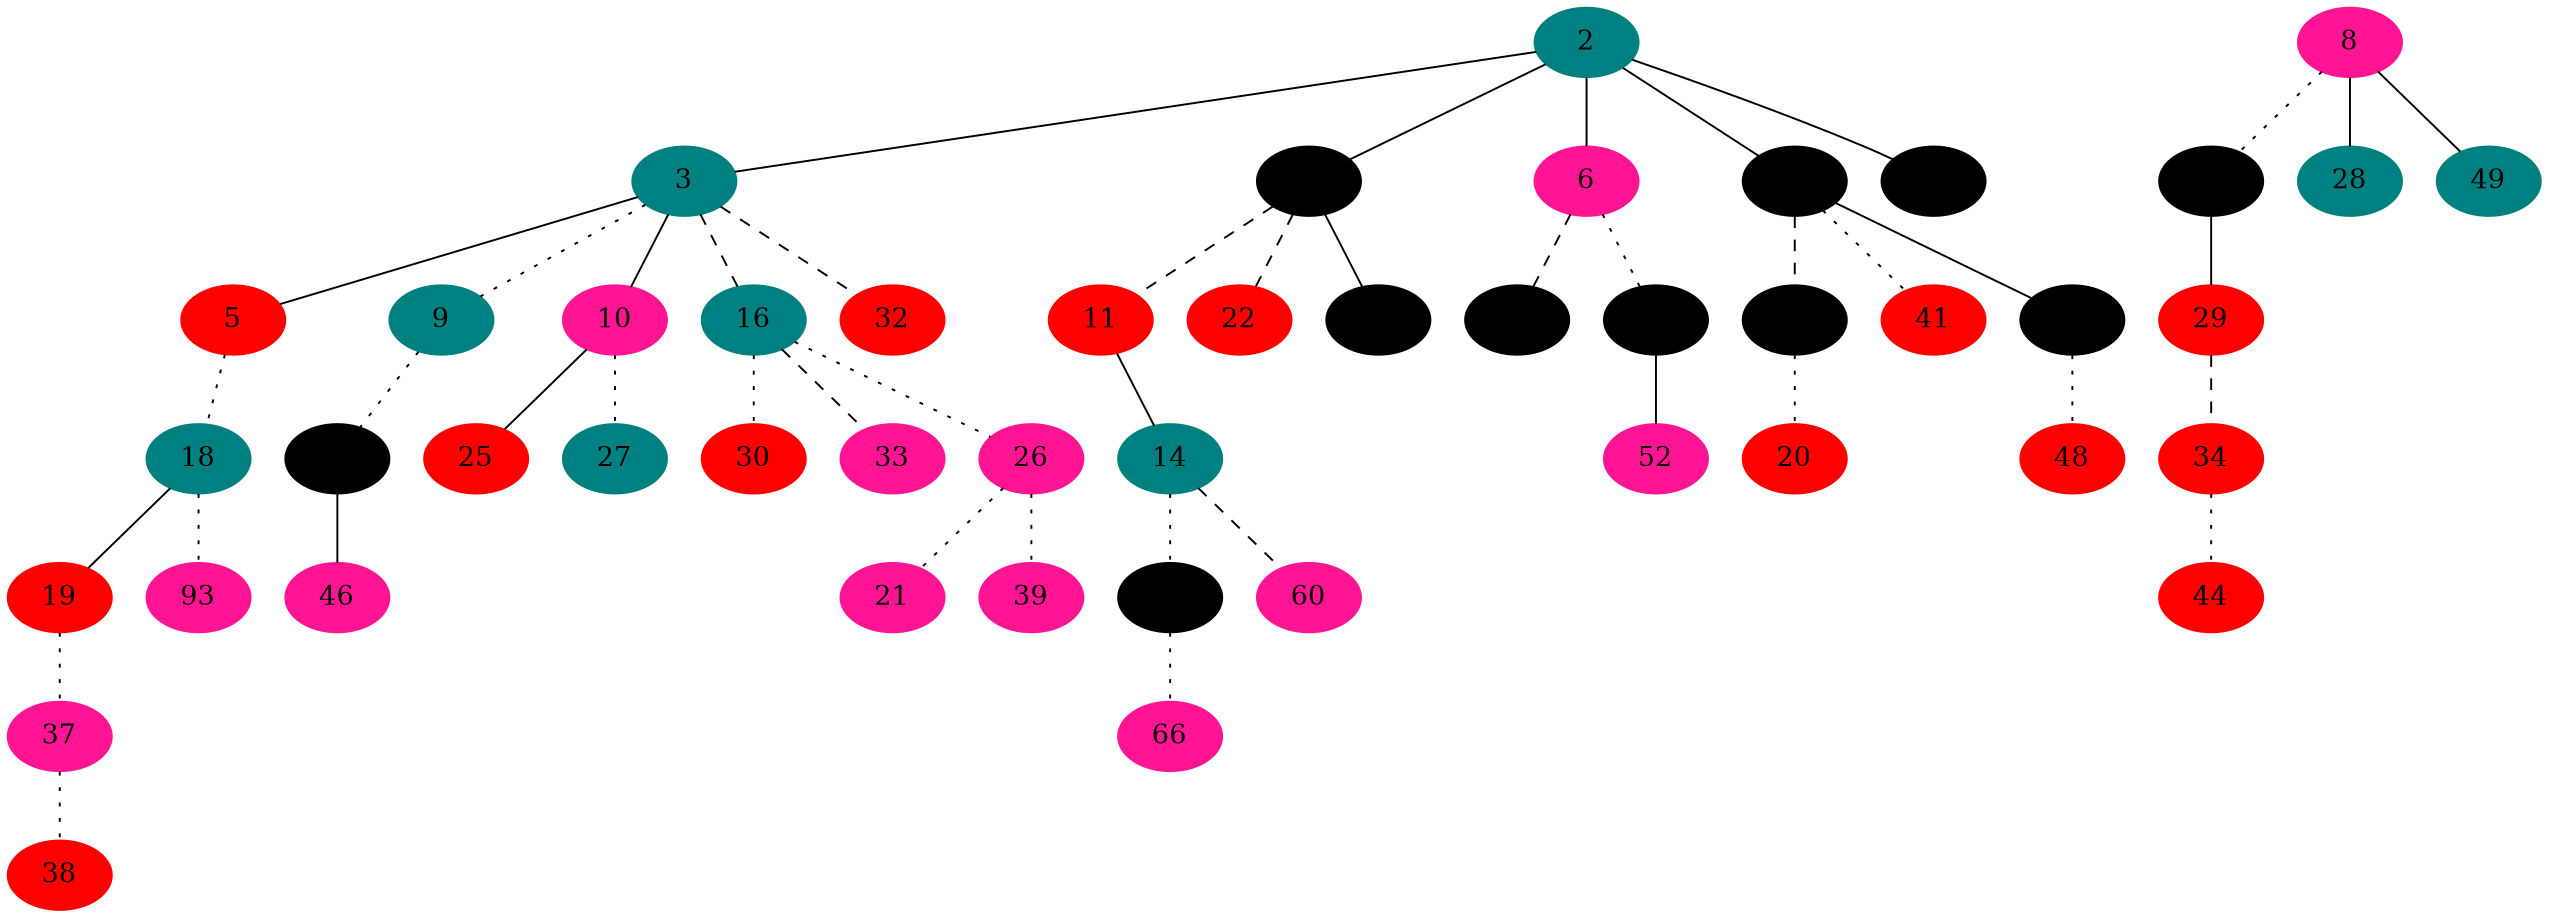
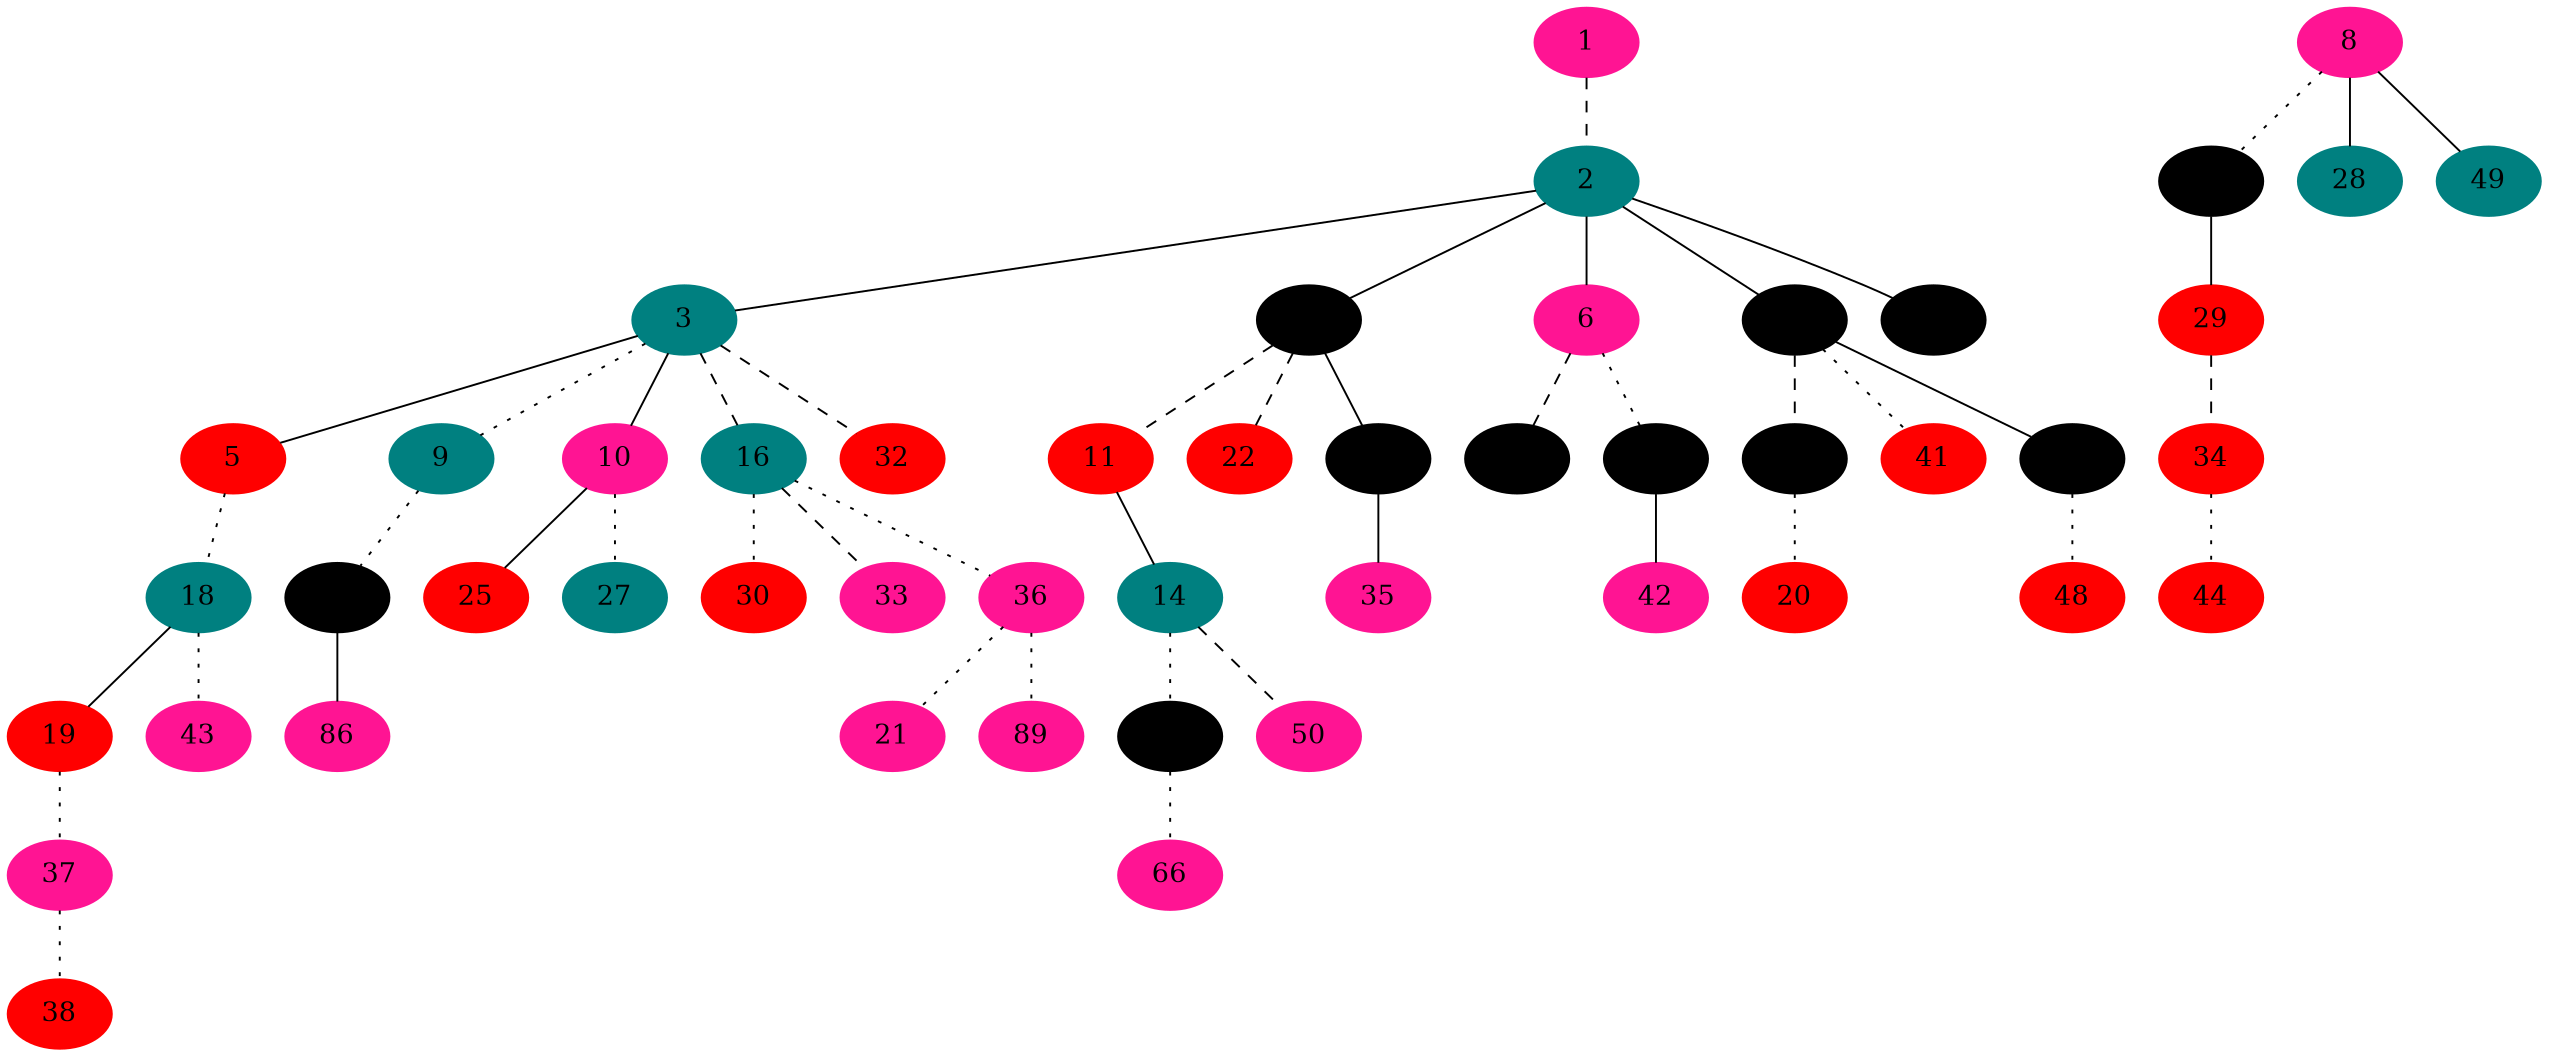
node "1": added
node "26": label "26" -> "36"
node "52": label "52" -> "42"
node "93": label "93" -> "43"
node "46": label "46" -> "86"
node "39": label "39" -> "89"
node "60": label "60" -> "50"
node "35": added
